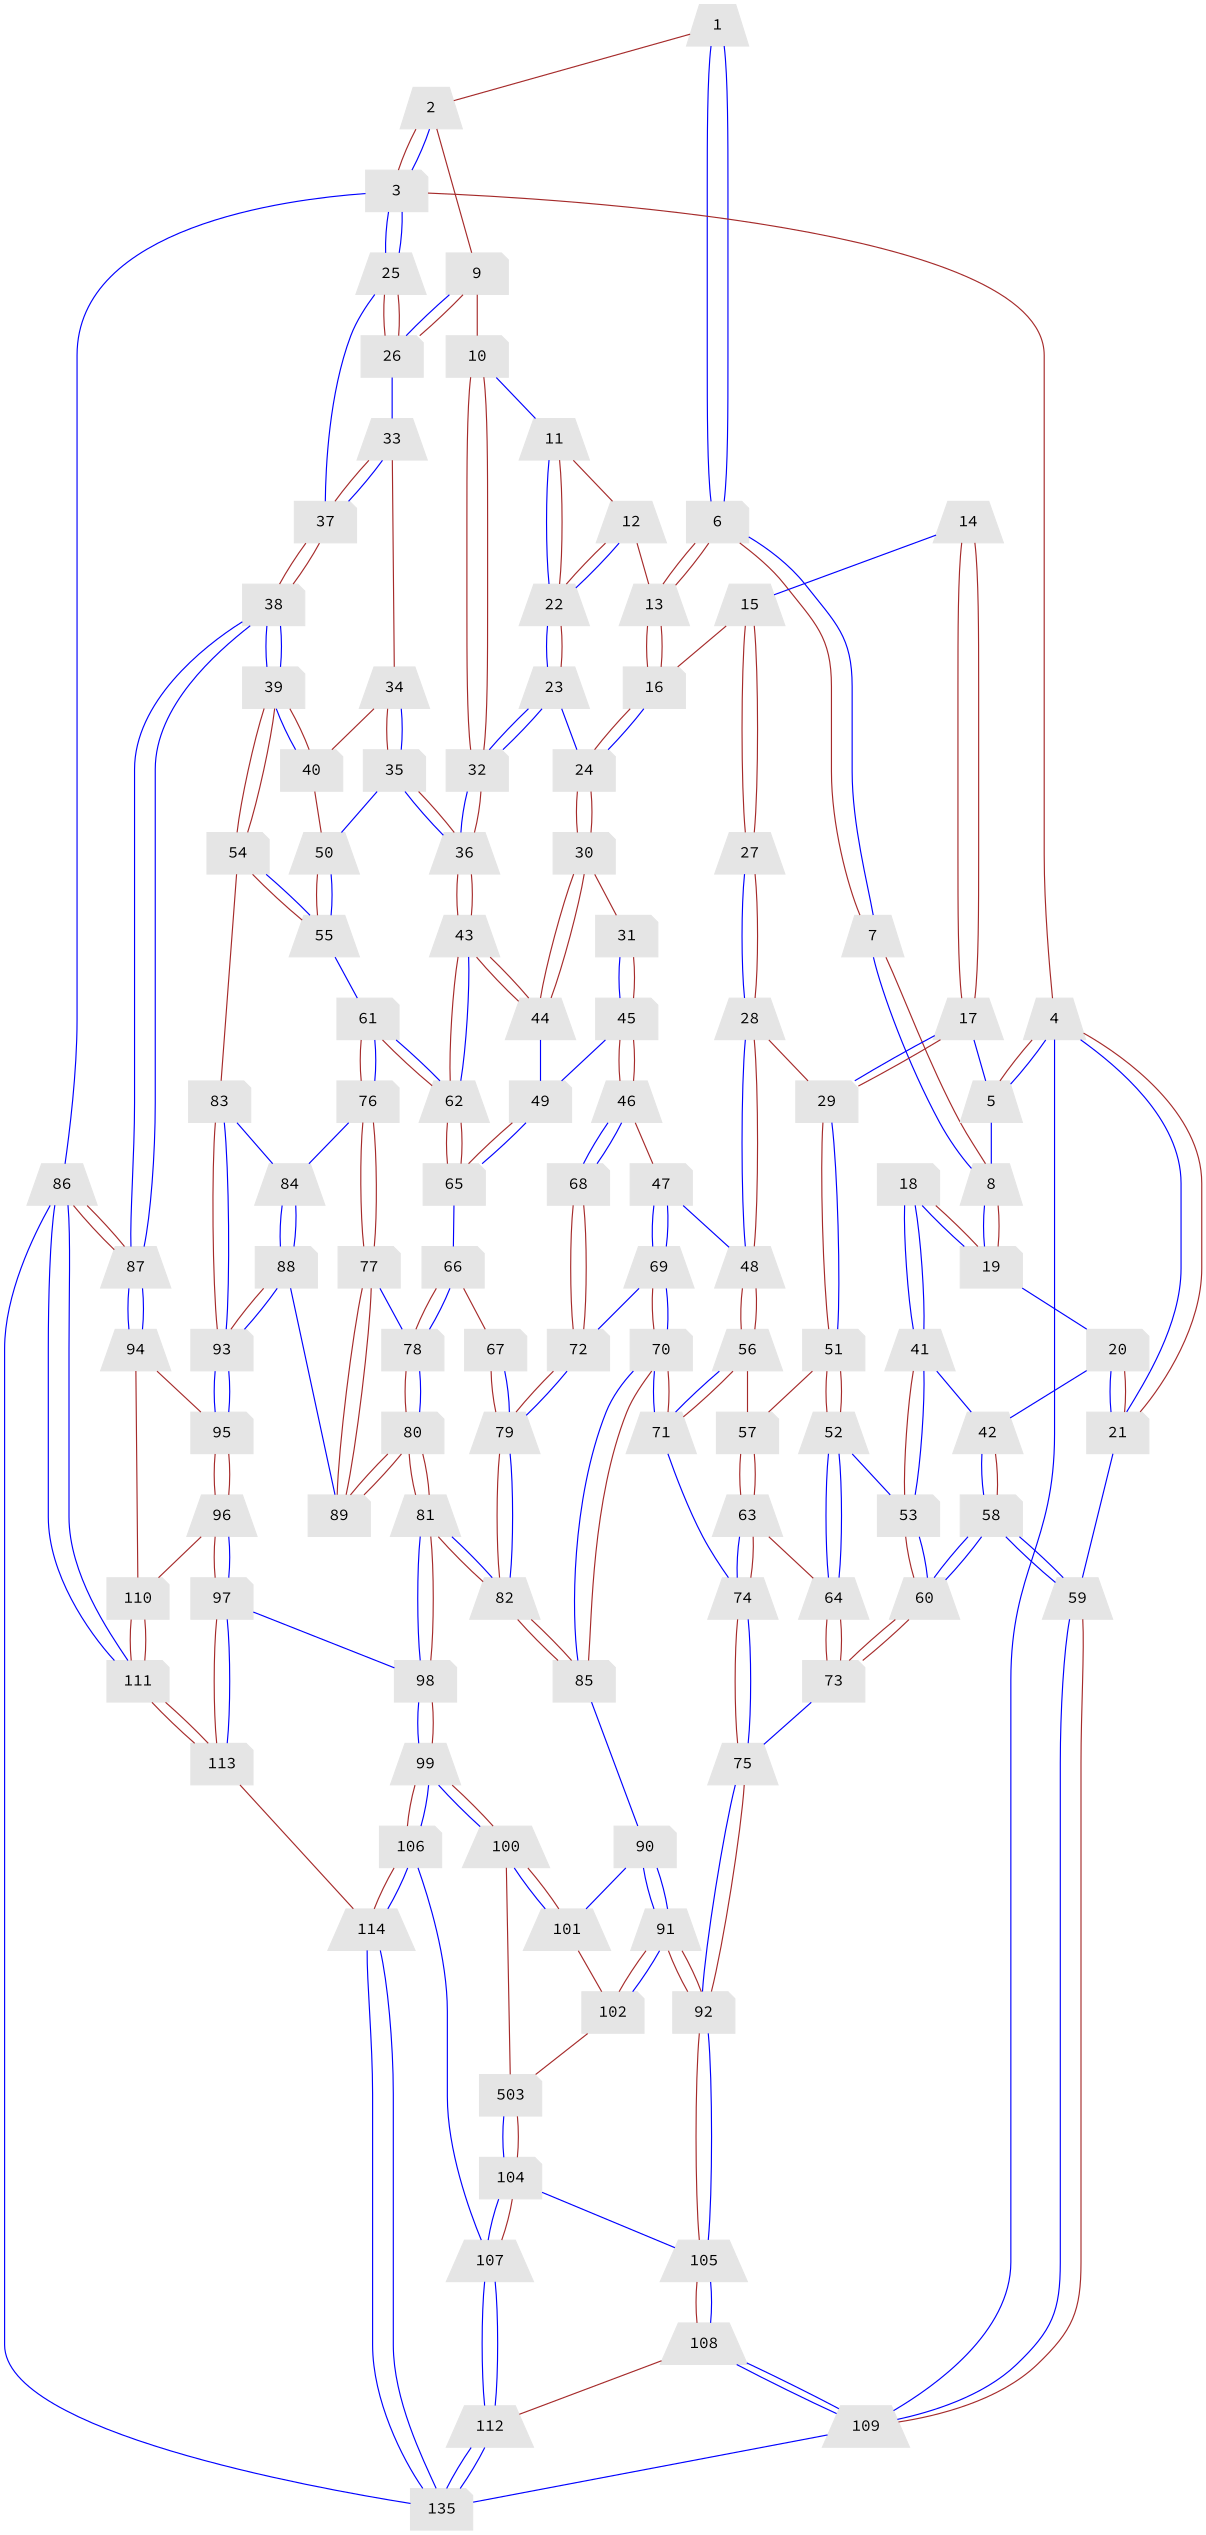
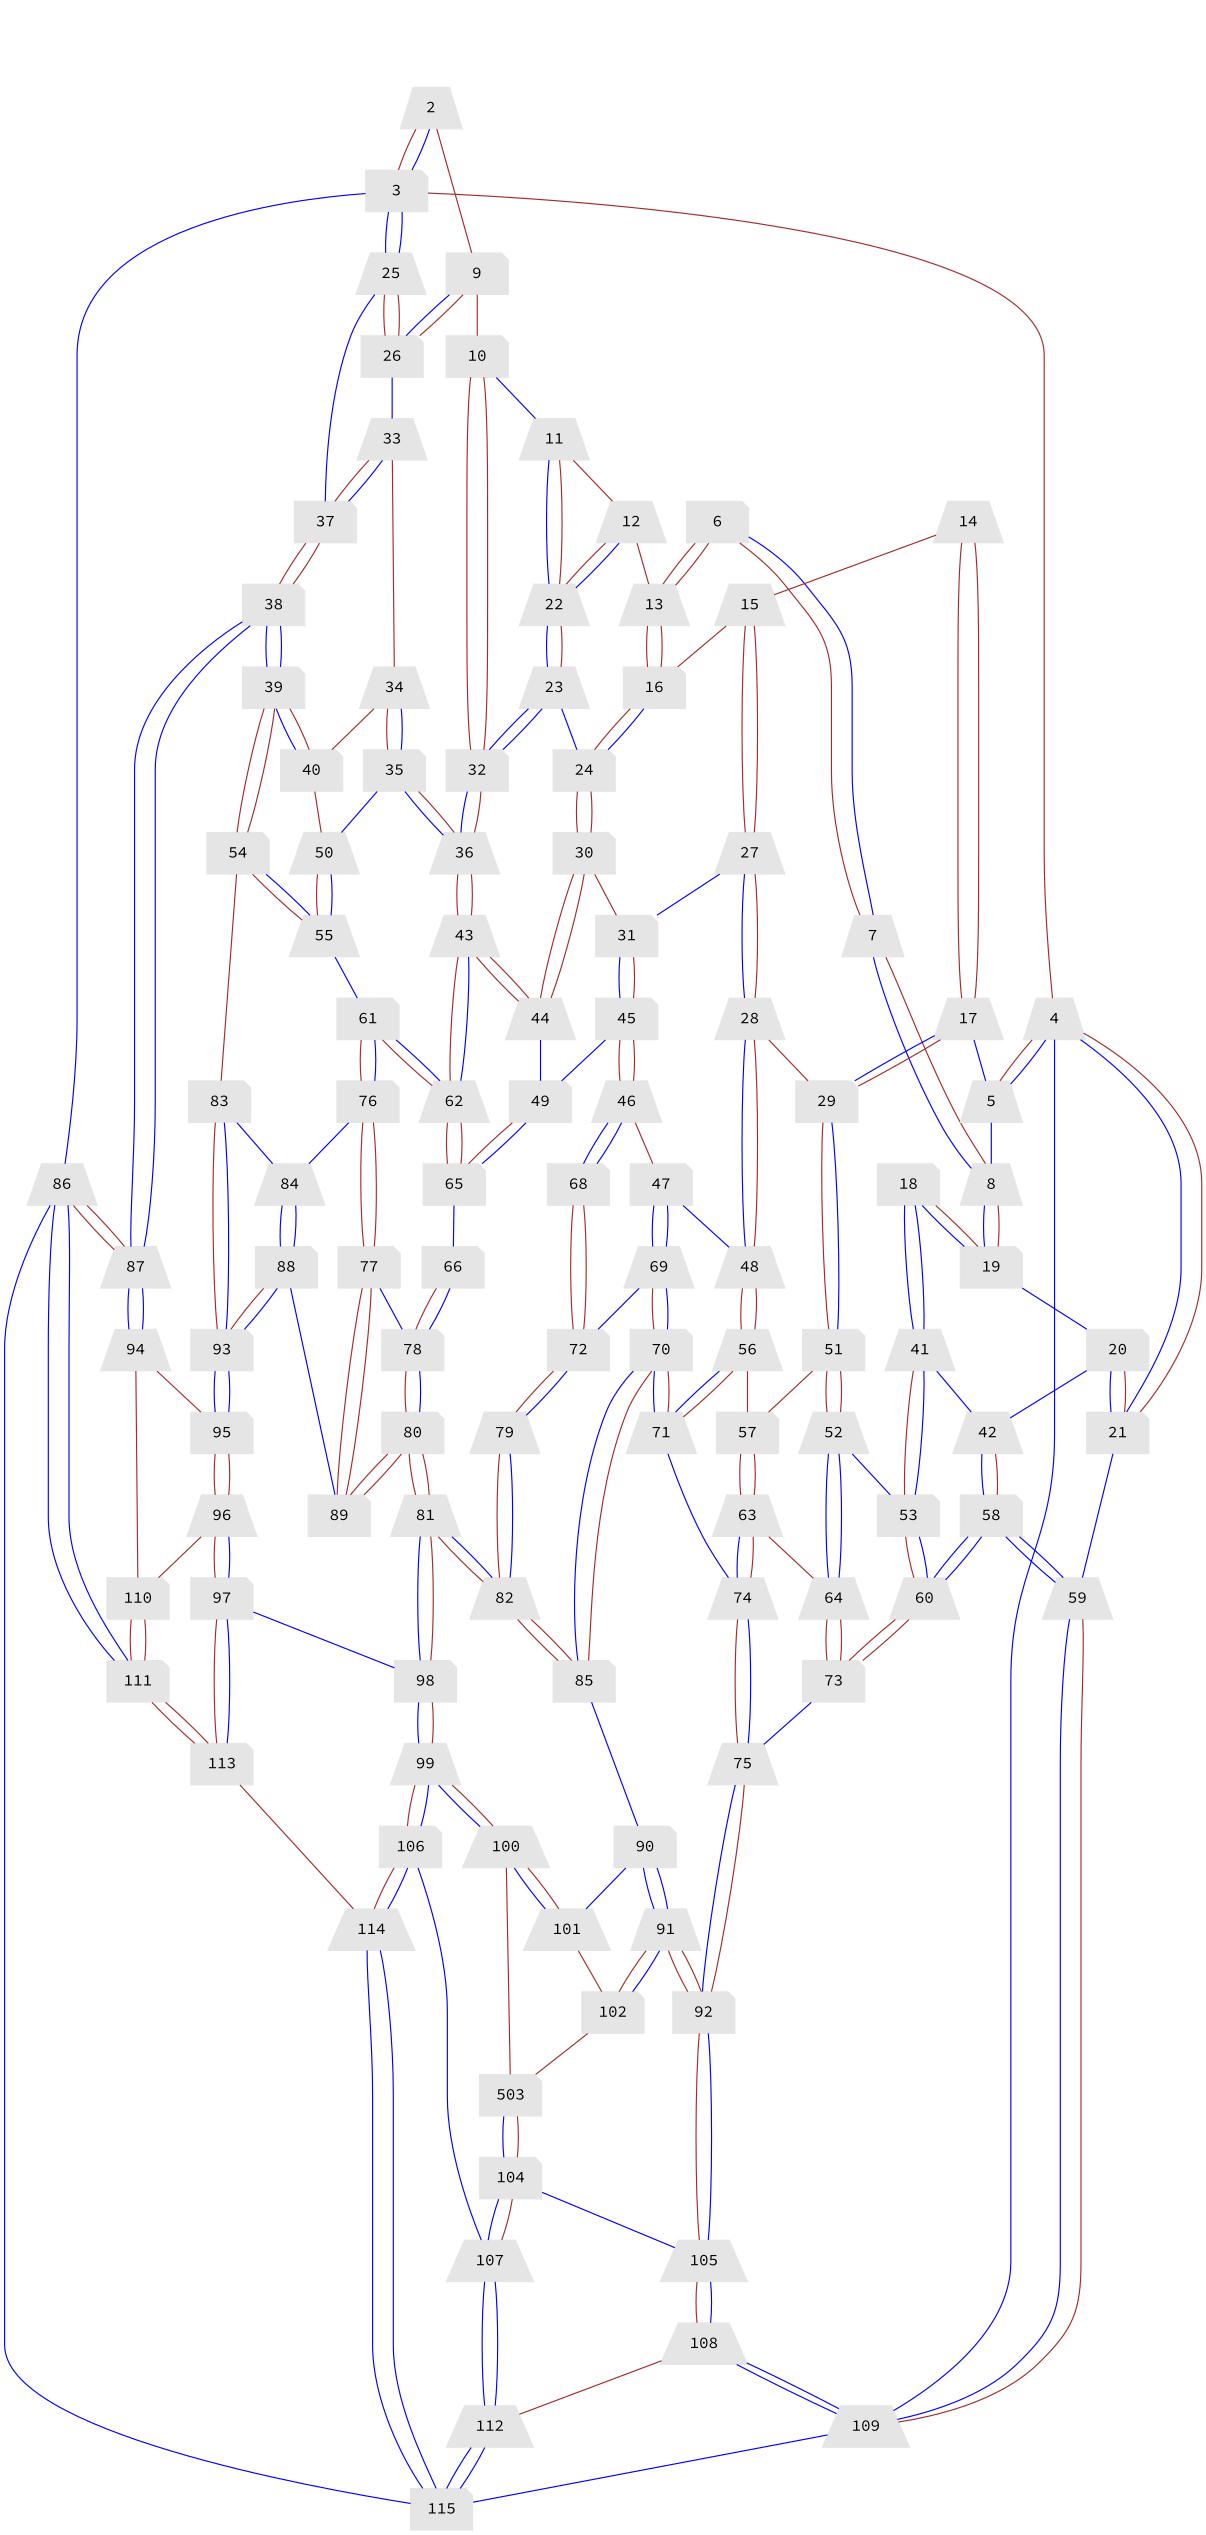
node "1": removed
edge "14" -- "15": color blue -> brown
edge "27" -- "31": added
node "67": removed
node "135": label "135" -> "115"
